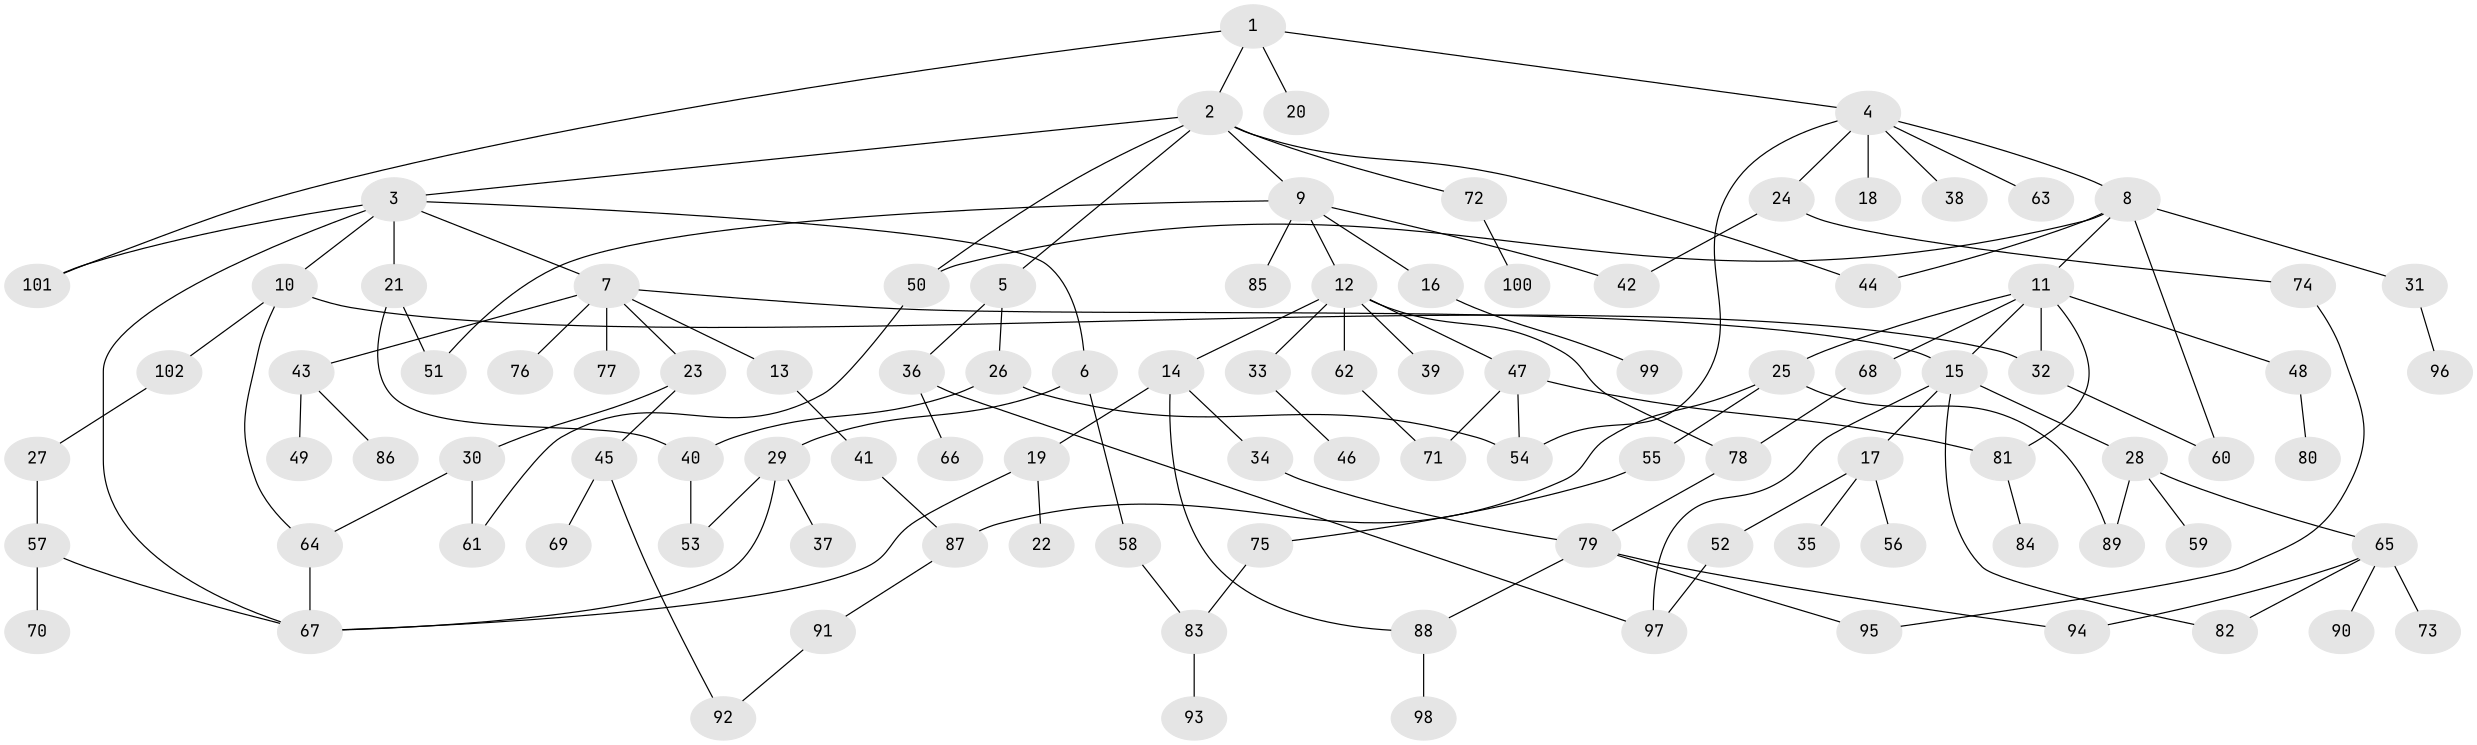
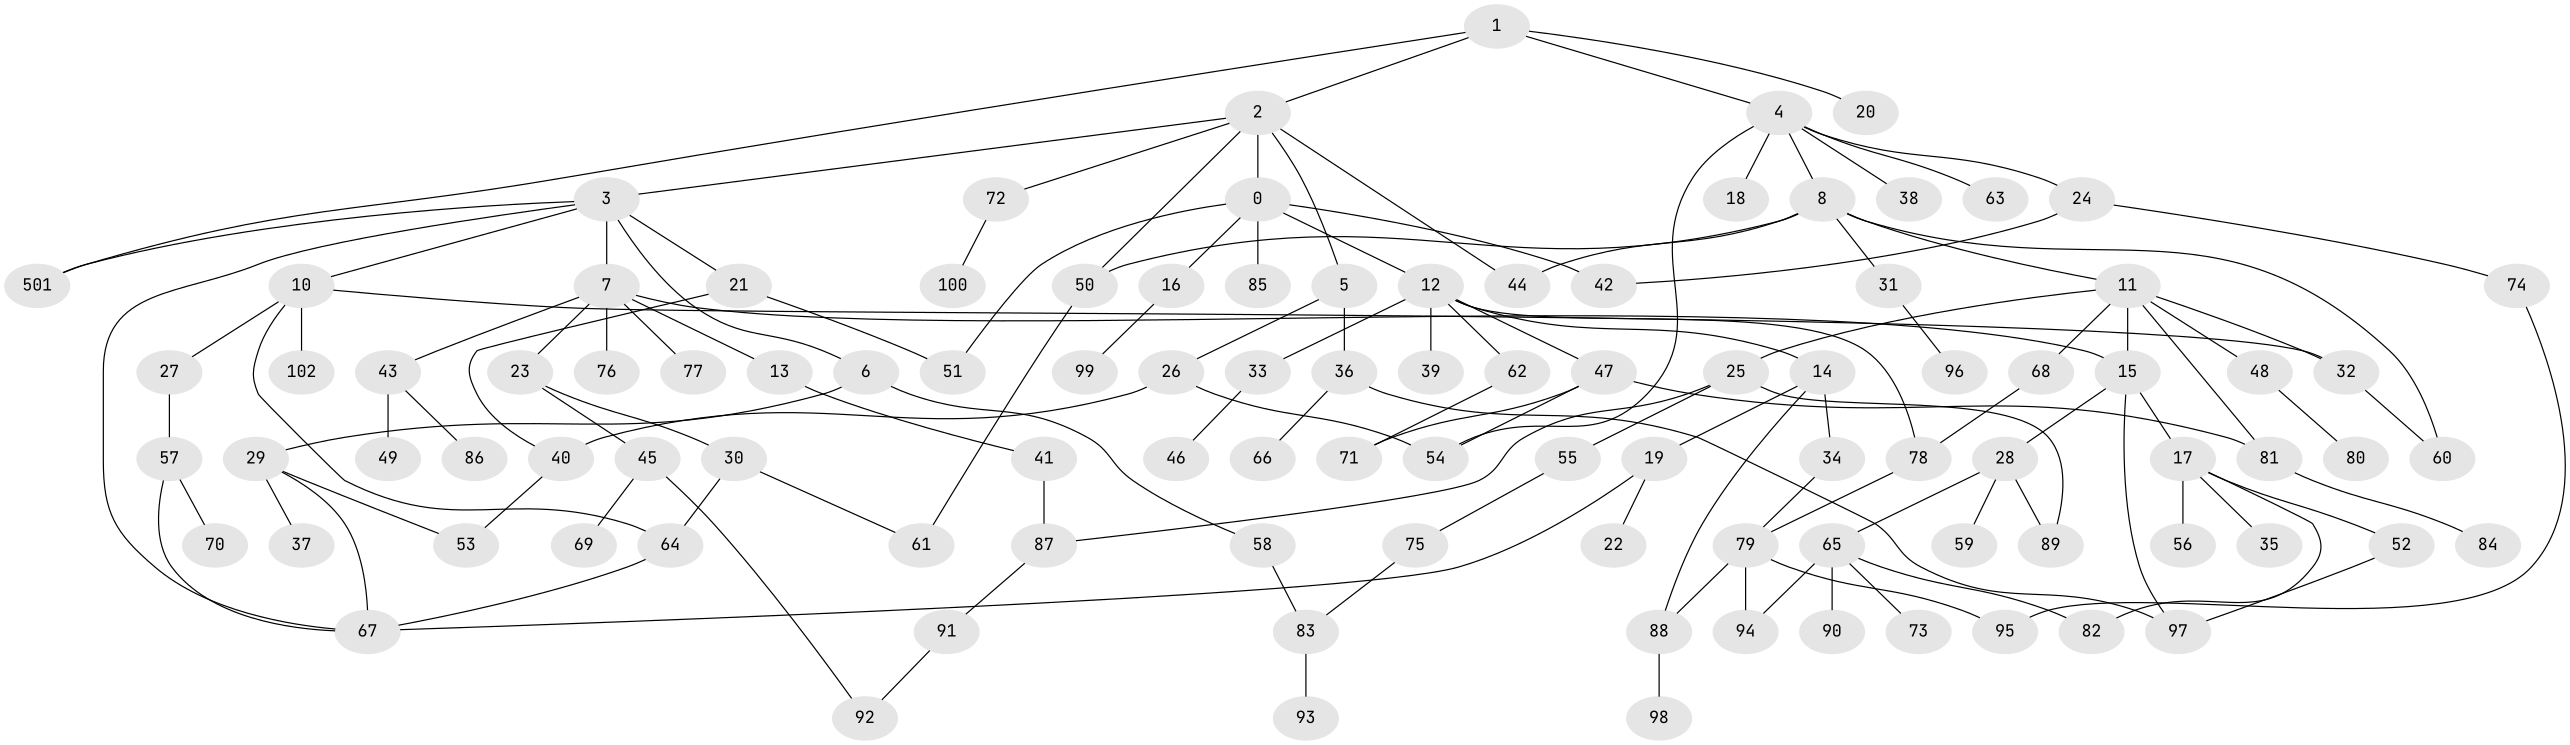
node "9": label "9" -> "0"
node "101": label "101" -> "501"
edge "102" -- "27": now "10" -- "27"
edge "15" -- "82": now "17" -- "82"
